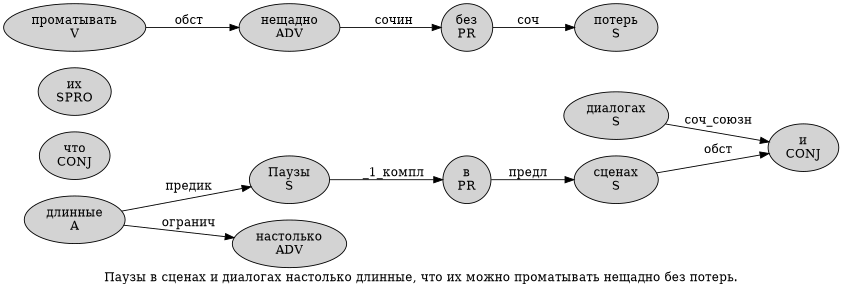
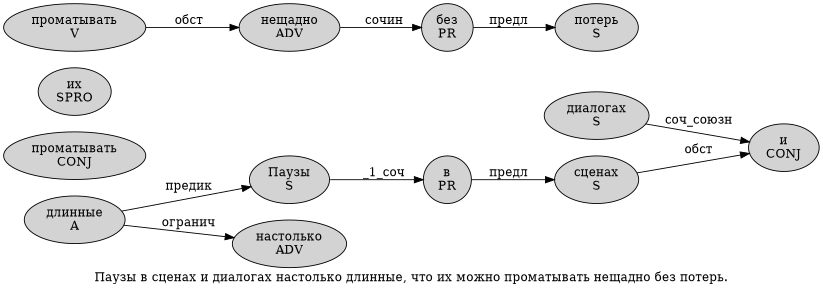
edge "без PR" -> "потерь S": label "соч" -> "предл"
node "что CONJ": label "что CONJ" -> "проматывать CONJ"
edge "Паузы S" -> "в PR": label "_1_компл" -> "_1_соч"
